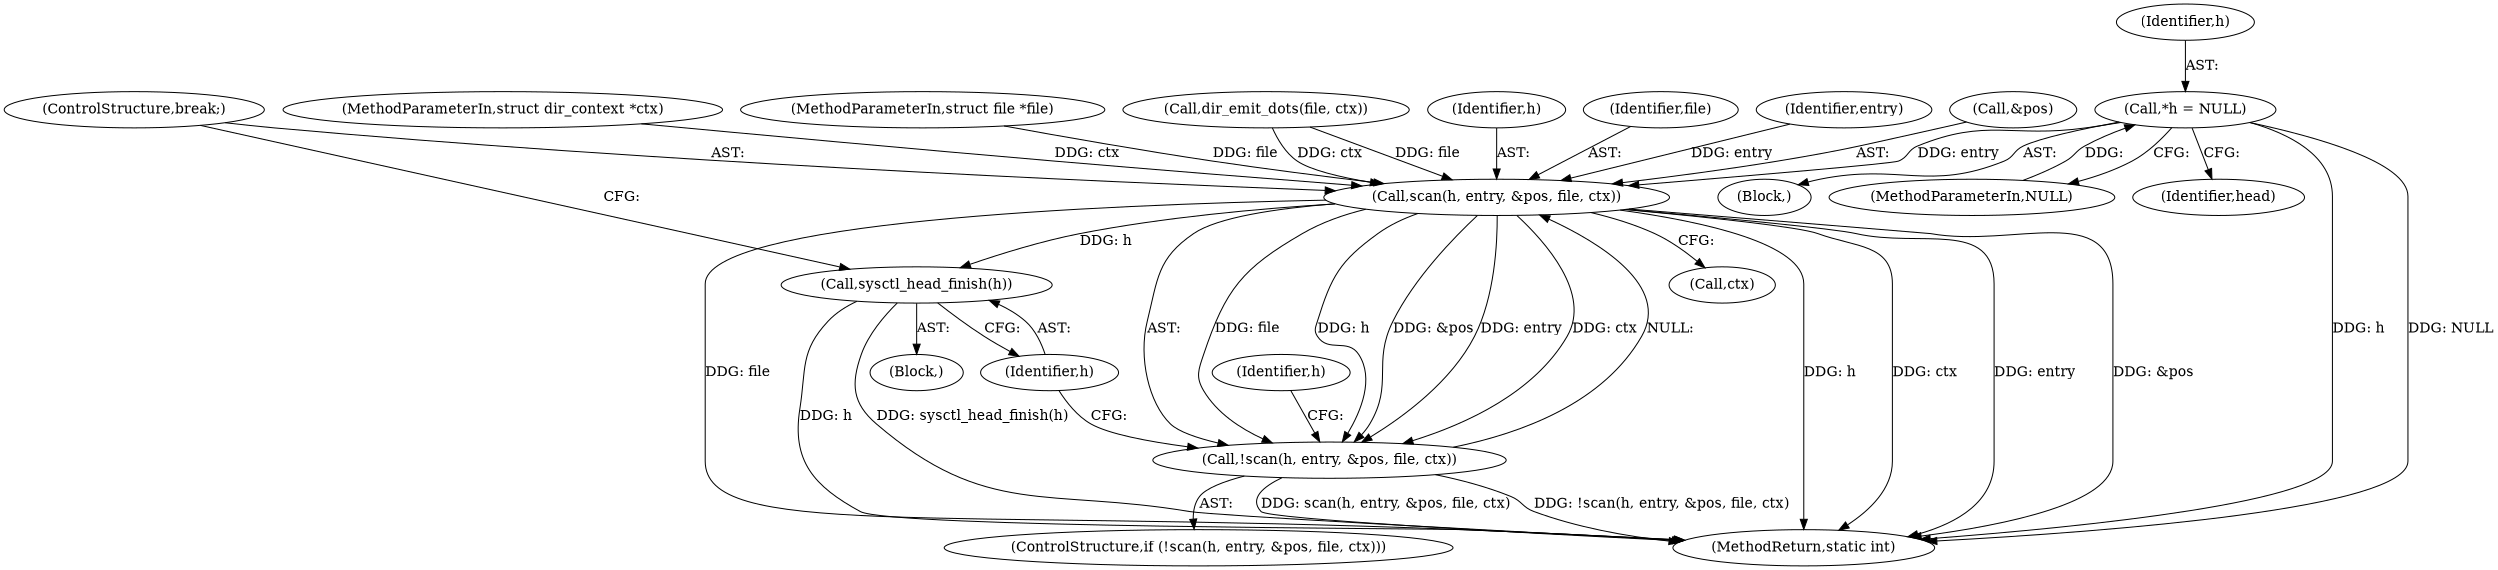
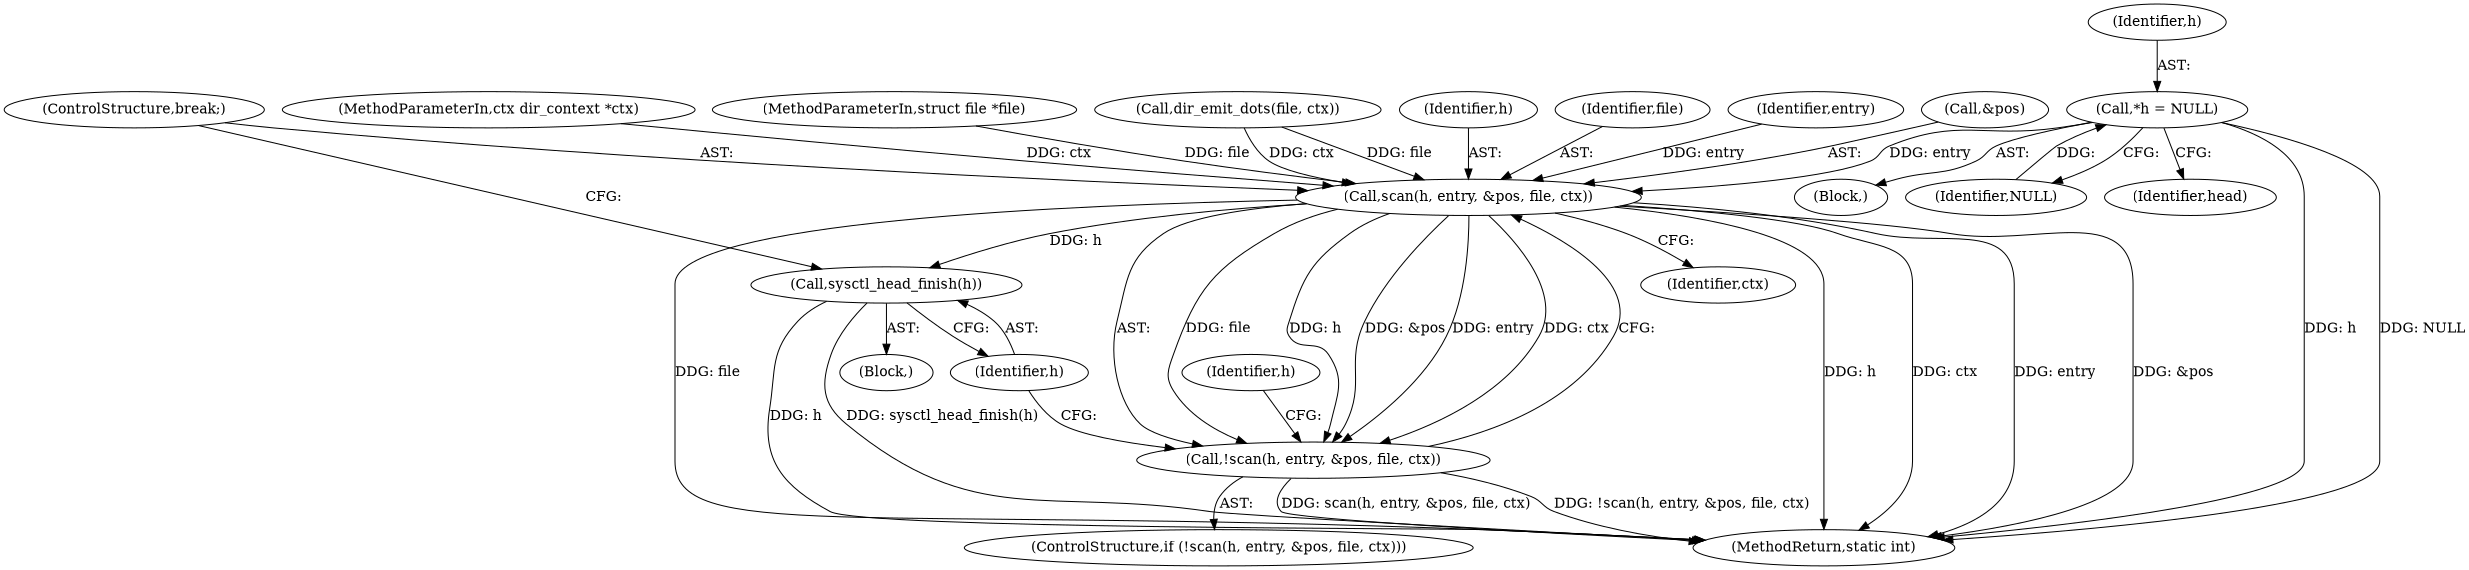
node "(MethodParameterIn,struct dir_context *ctx)": label "(MethodParameterIn,struct dir_context *ctx)" -> "(MethodParameterIn,ctx dir_context *ctx)"
node "(MethodParameterIn,NULL)": label "(MethodParameterIn,NULL)" -> "(Identifier,NULL)"
node "(Call,ctx)": label "(Call,ctx)" -> "(Identifier,ctx)"
edge "(Call,!scan(h, entry, &pos, file, ctx))" -> "(Call,scan(h, entry, &pos, file, ctx))": label "NULL: " -> "CFG: "
